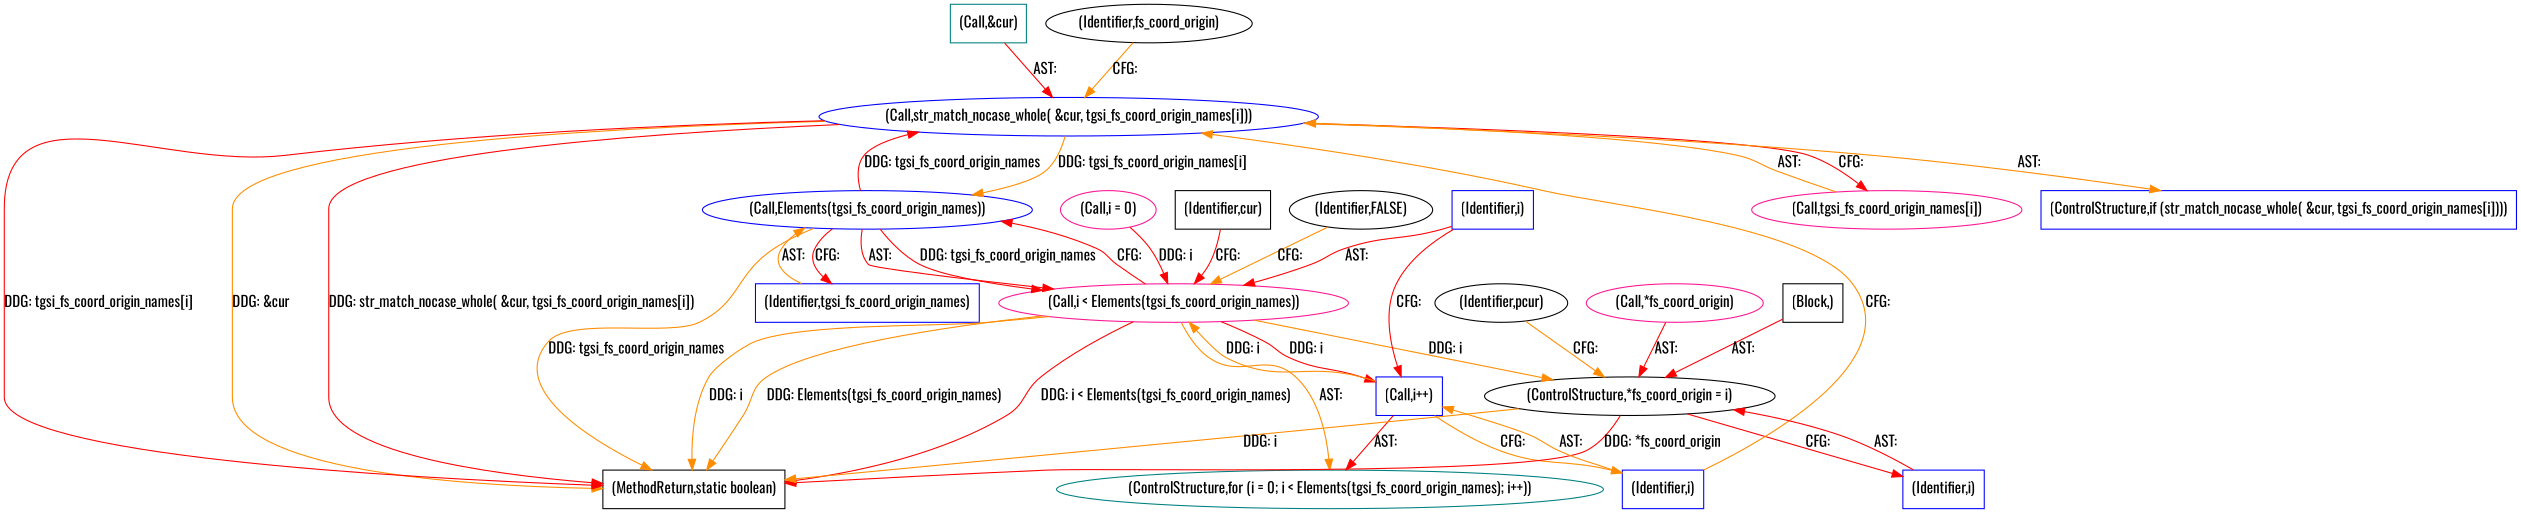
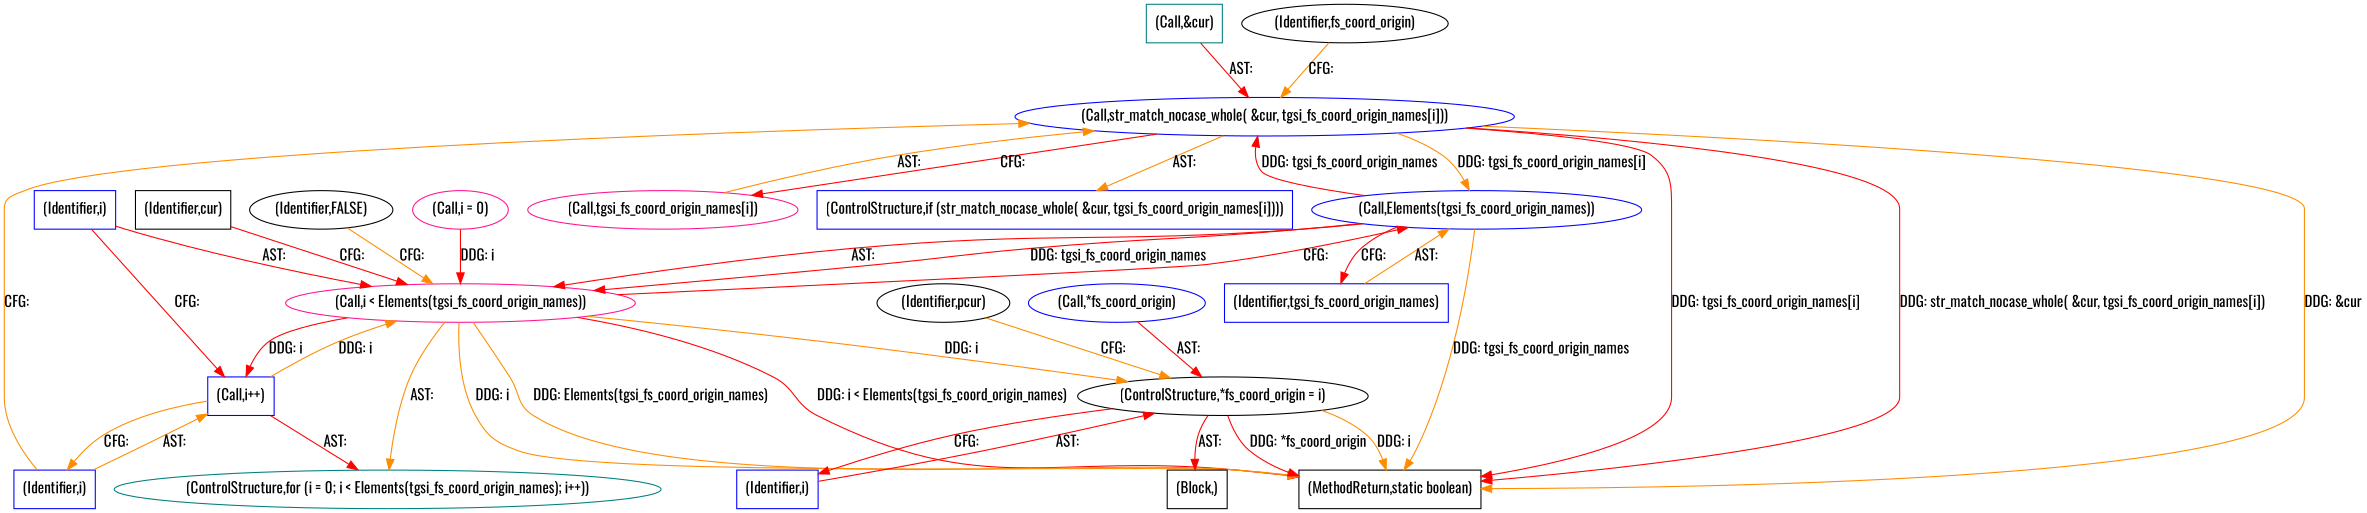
node "(Call,*fs_coord_origin)": color deeppink -> blue
edge "(Block,)" -> "(ControlStructure,*fs_coord_origin = i)": reversed
